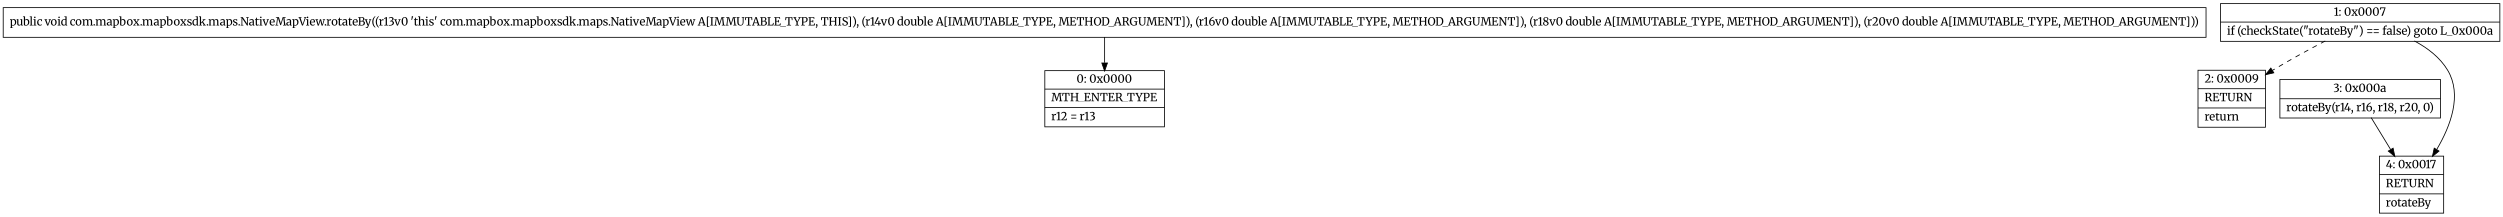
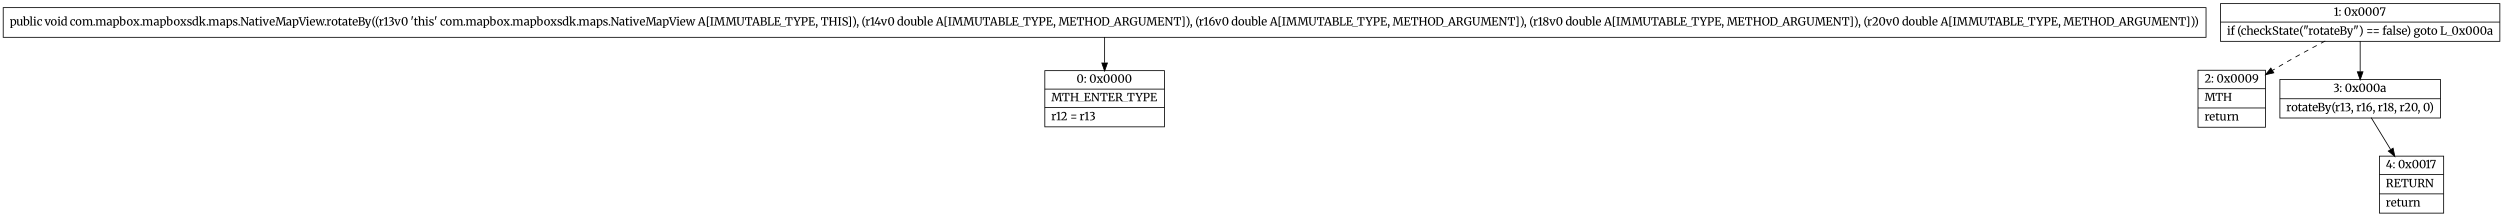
edge "1: 0x0007" -> "4: 0x0017": now "1: 0x0007" -> "3: 0x000a"
node "2: 0x0009": text "RETURN" -> "MTH"
node "3: 0x000a": text "rotateBy(r14, r16, r18, r20, 0)" -> "rotateBy(r13, r16, r18, r20, 0)"
node "4: 0x0017": text "rotateBy" -> "return"
